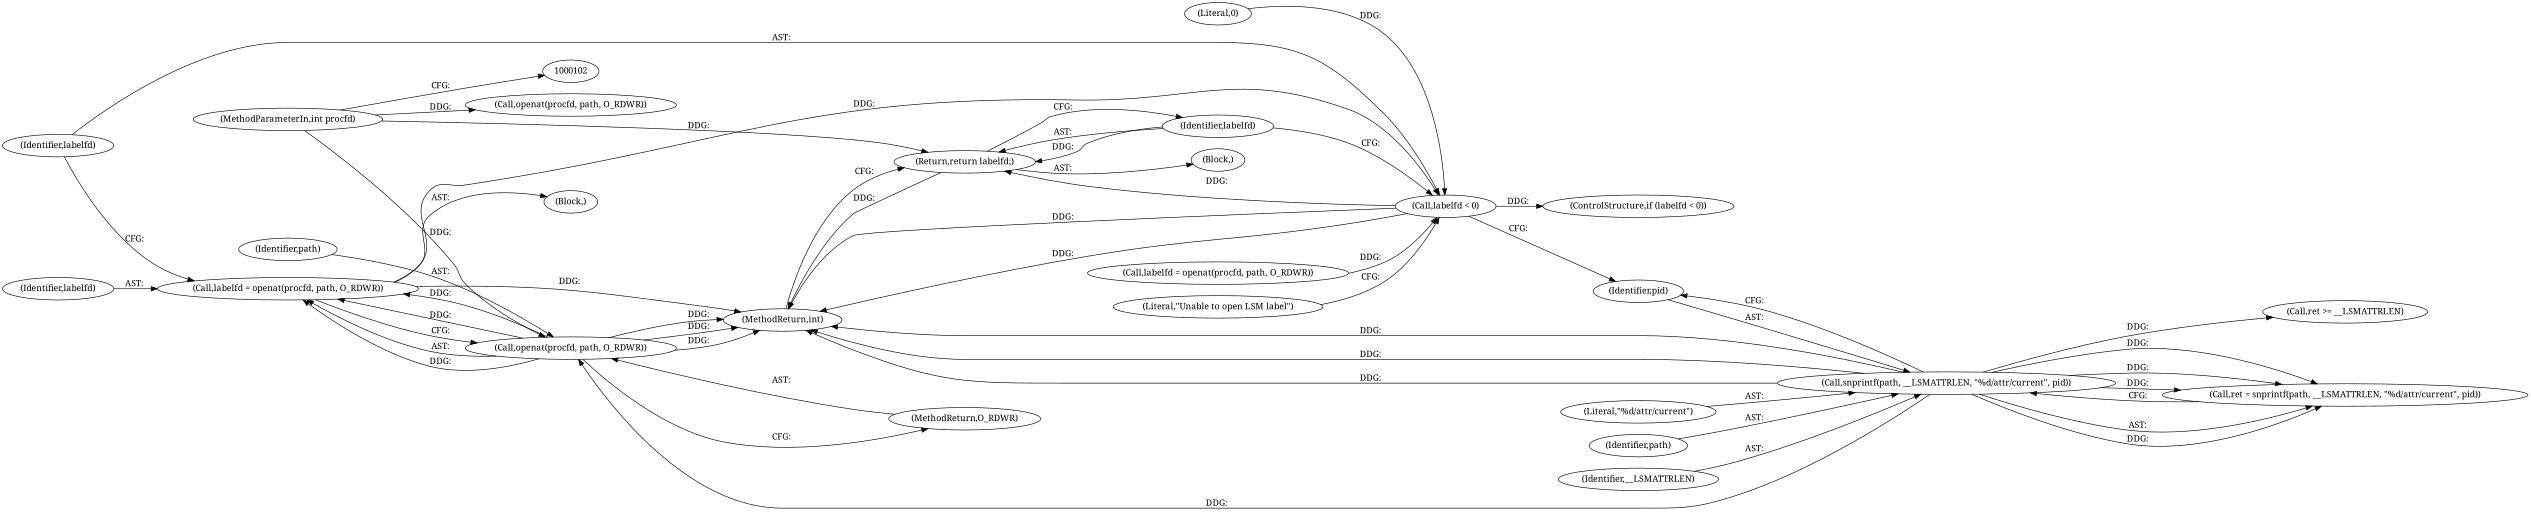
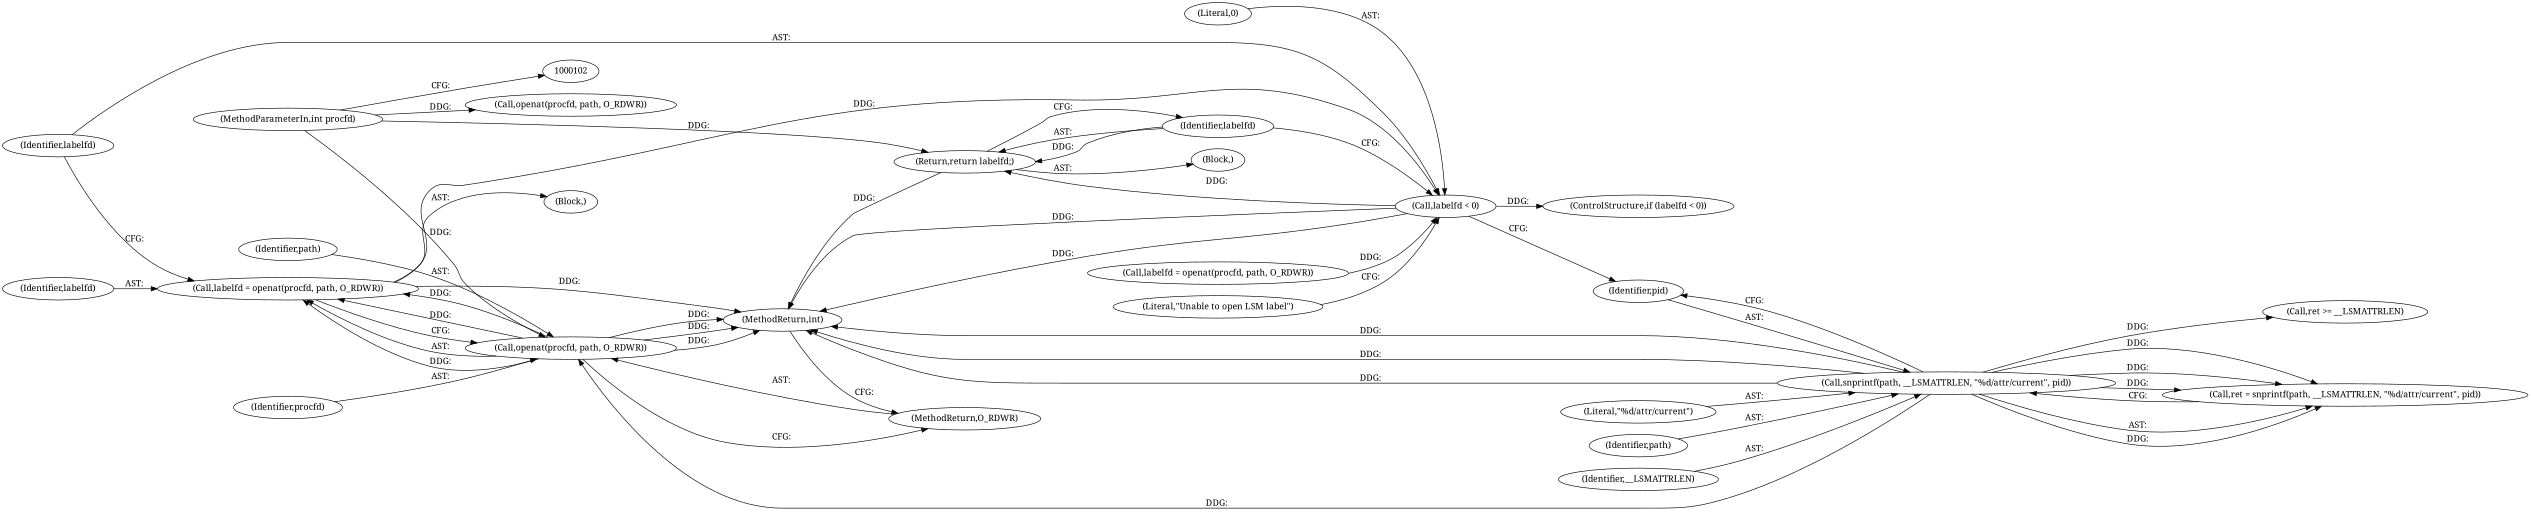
edge "(Literal,0)" -> "(Call,labelfd < 0)": label "DDG: " -> "AST: "
edge "(MethodReturn,int)" -> "(Return,return labelfd;)": now "(MethodReturn,int)" -> "(MethodReturn,O_RDWR)"
node "(Identifier,procfd)": added
